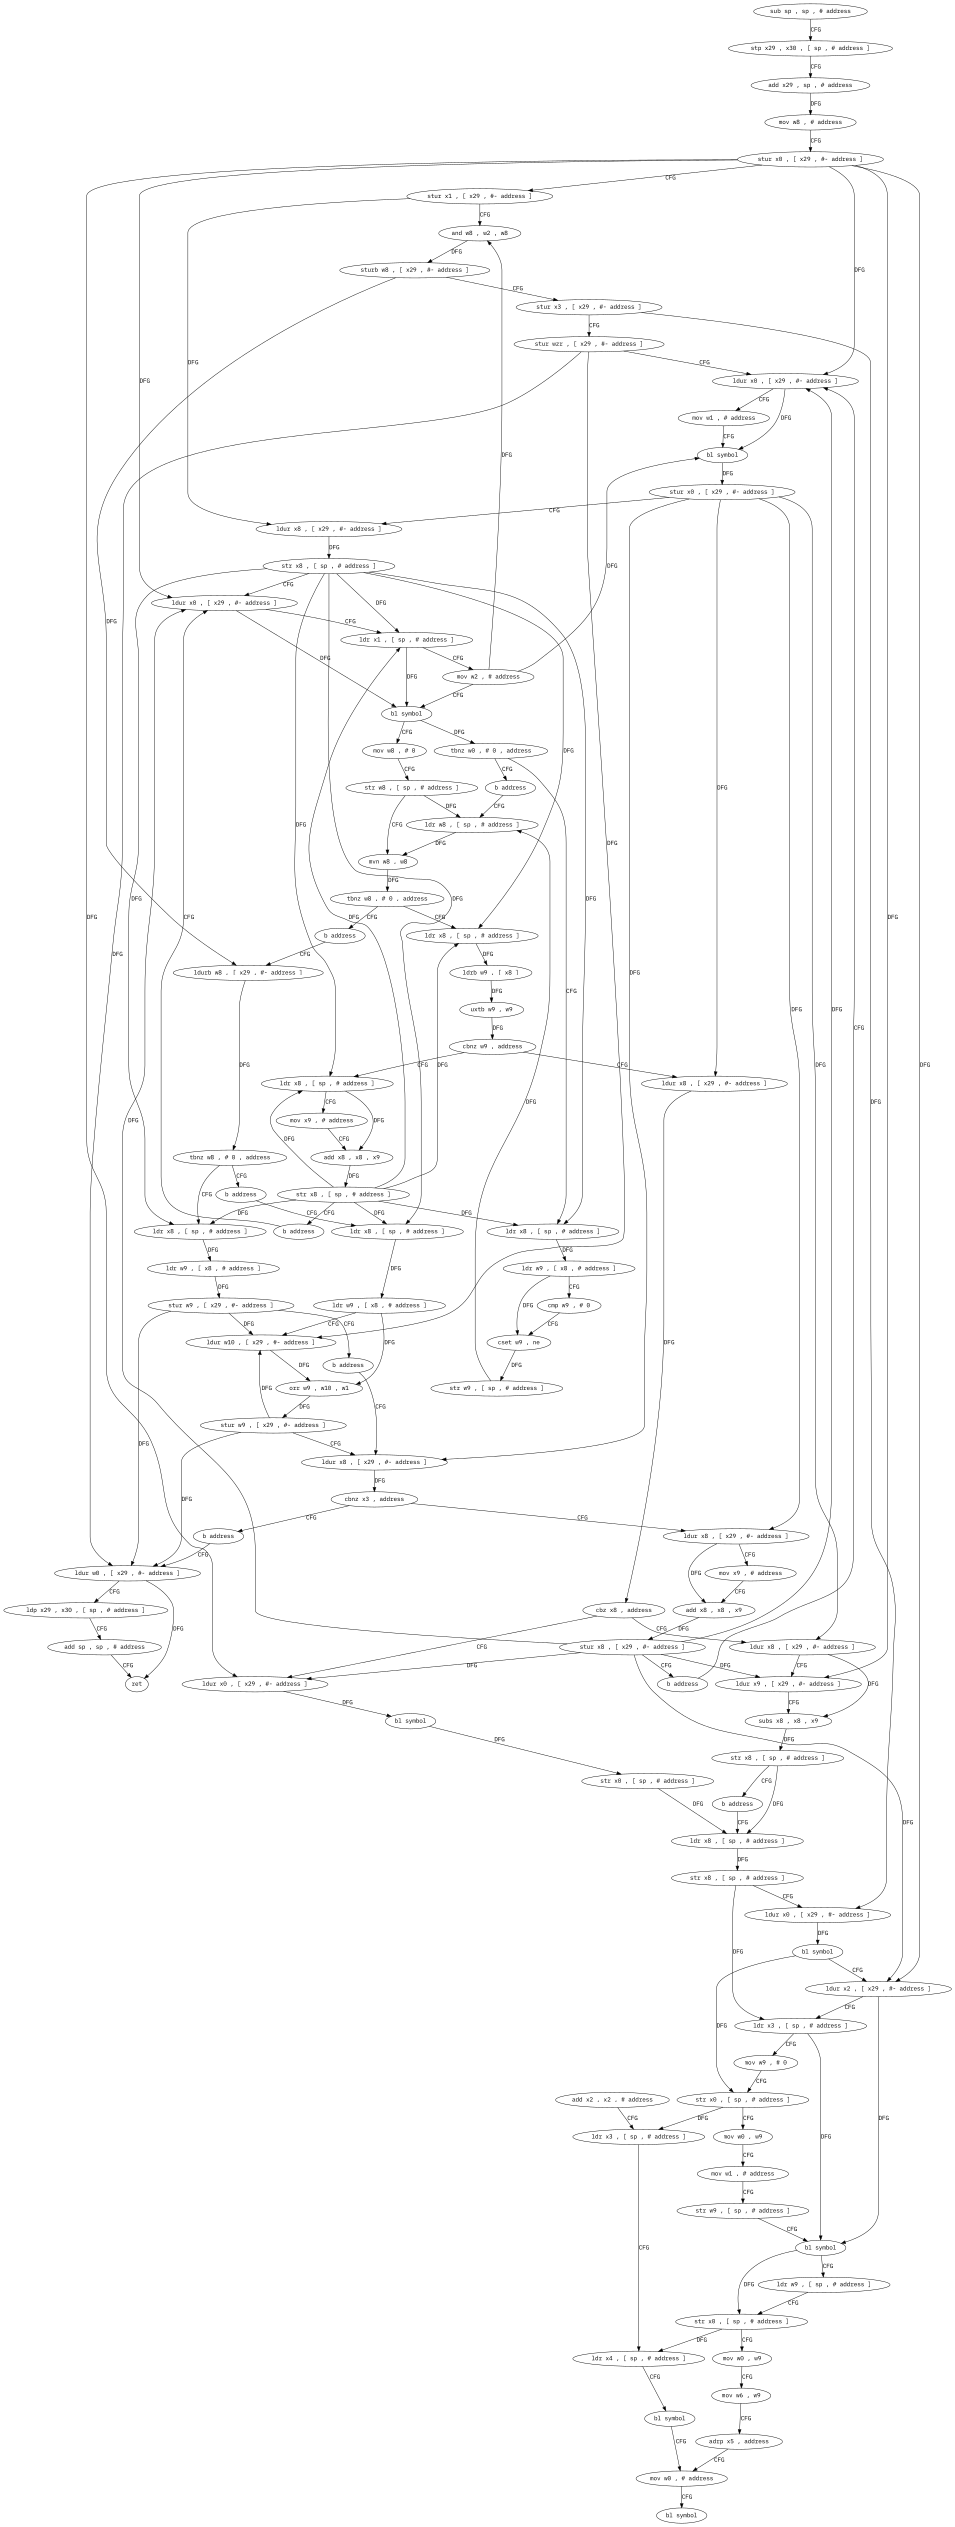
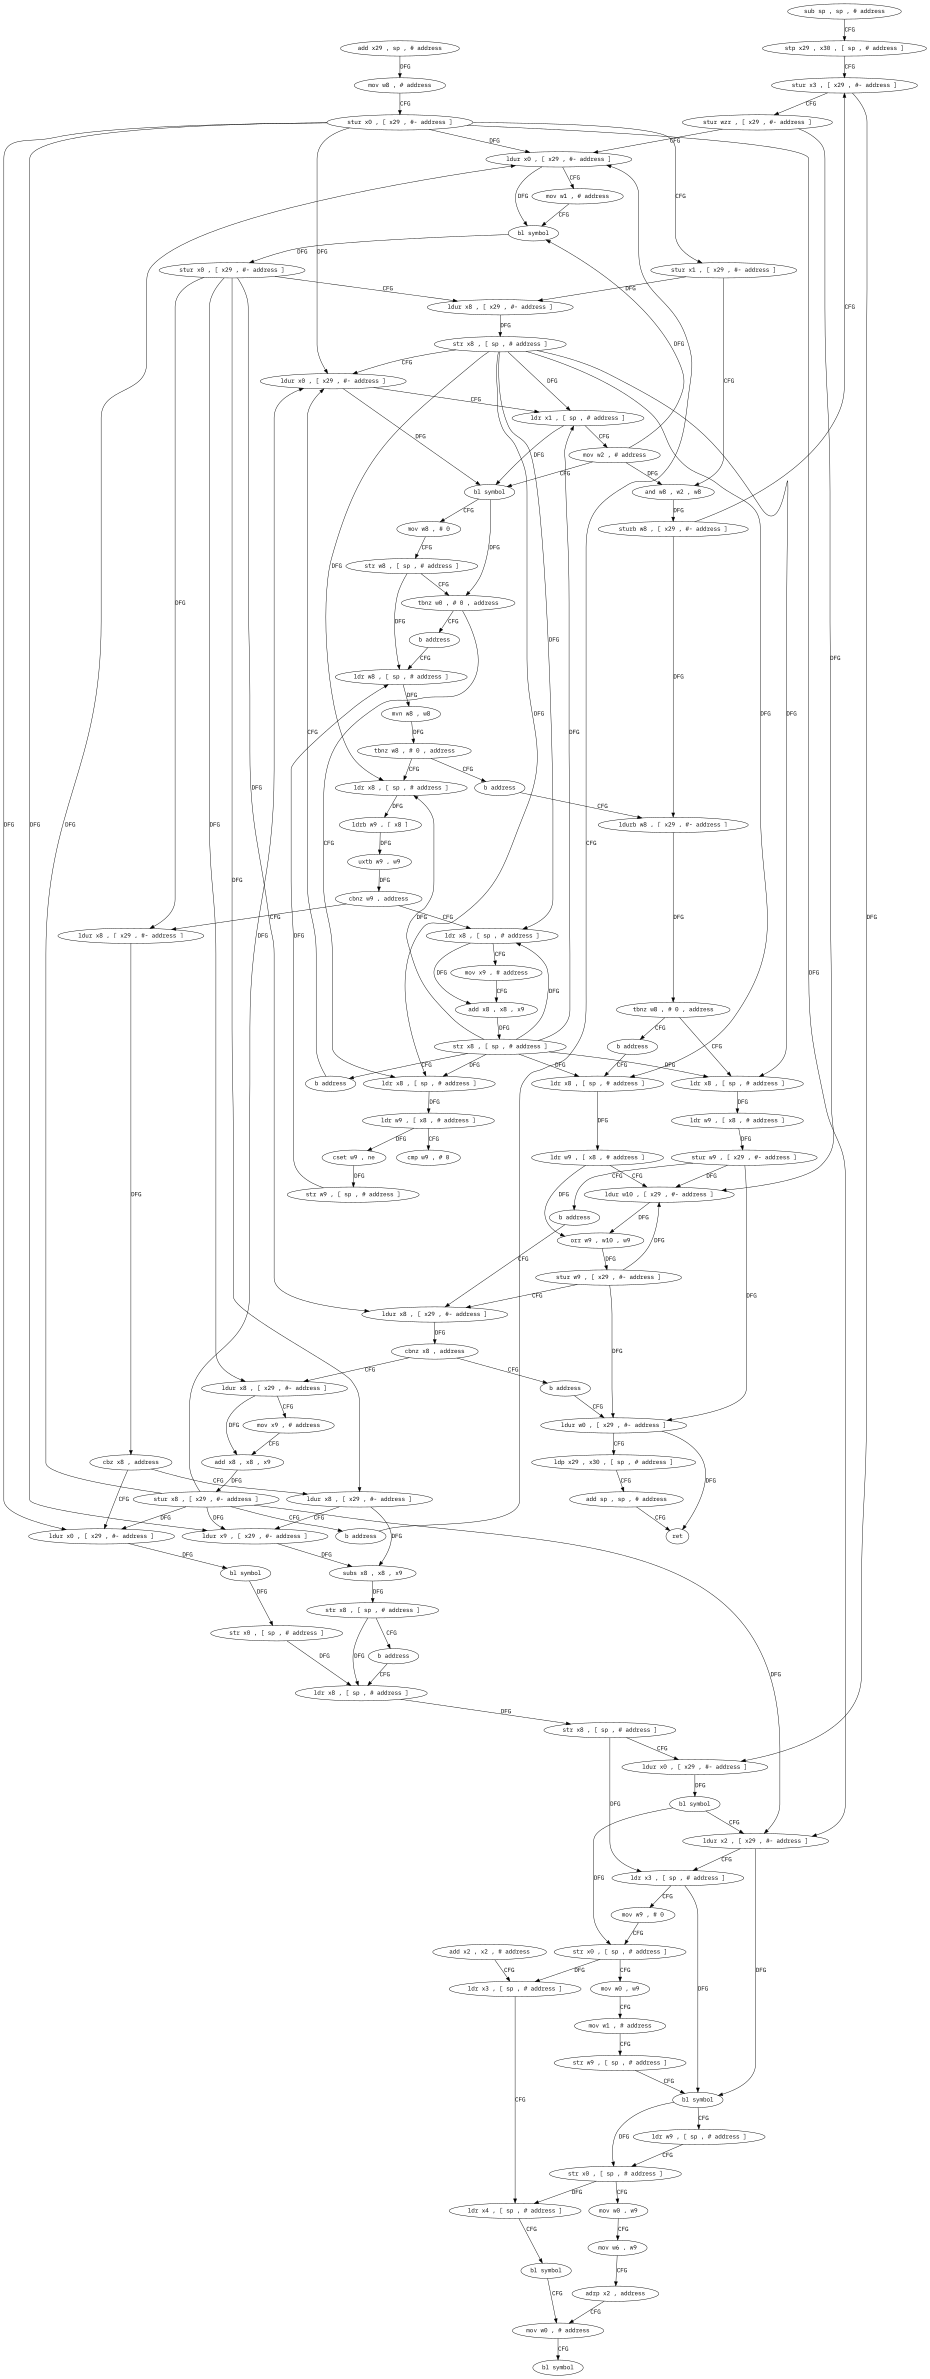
edge "stp x29 , x30 , [ sp , # address ]" -> "add x29 , sp , # address": now "stp x29 , x30 , [ sp , # address ]" -> "stur x3 , [ x29 , #- address ]"
edge "stur wzr , [ x29 , #- address ]" -> "ldur w0 , [ x29 , #- address ]": removed, label "DFG"
edge "str w8 , [ sp , # address ]" -> "mvn w8 , w8": now "str w8 , [ sp , # address ]" -> "tbnz w0 , # 0 , address"
edge "cmp w9 , # 0" -> "cset w9 , ne": removed, label "CFG"
node "orr w9 , w10 , w1": label "orr w9 , w10 , w1" -> "orr w9 , w10 , w9"
node "cbnz x3 , address": label "cbnz x3 , address" -> "cbnz x8 , address"
edge "ldur x9 , [ x29 , #- address ]" -> "subs x8 , x8 , x9": label "CFG" -> "DFG"
node "adrp x5 , address": label "adrp x5 , address" -> "adrp x2 , address"
